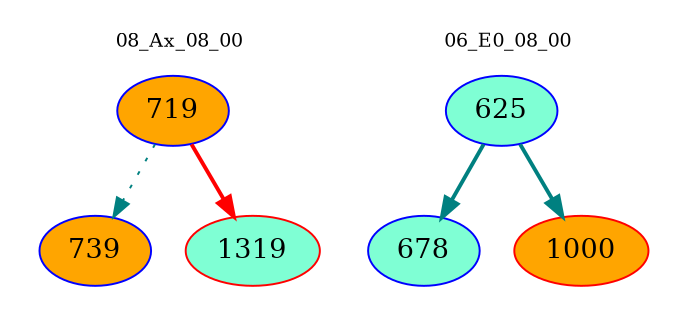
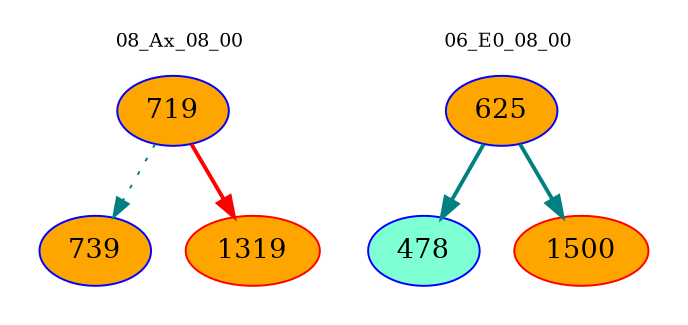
node "625": fillcolor aquamarine -> orange
node "1319": fillcolor aquamarine -> orange
node "678": label "678" -> "478"
node "1000": label "1000" -> "1500"
